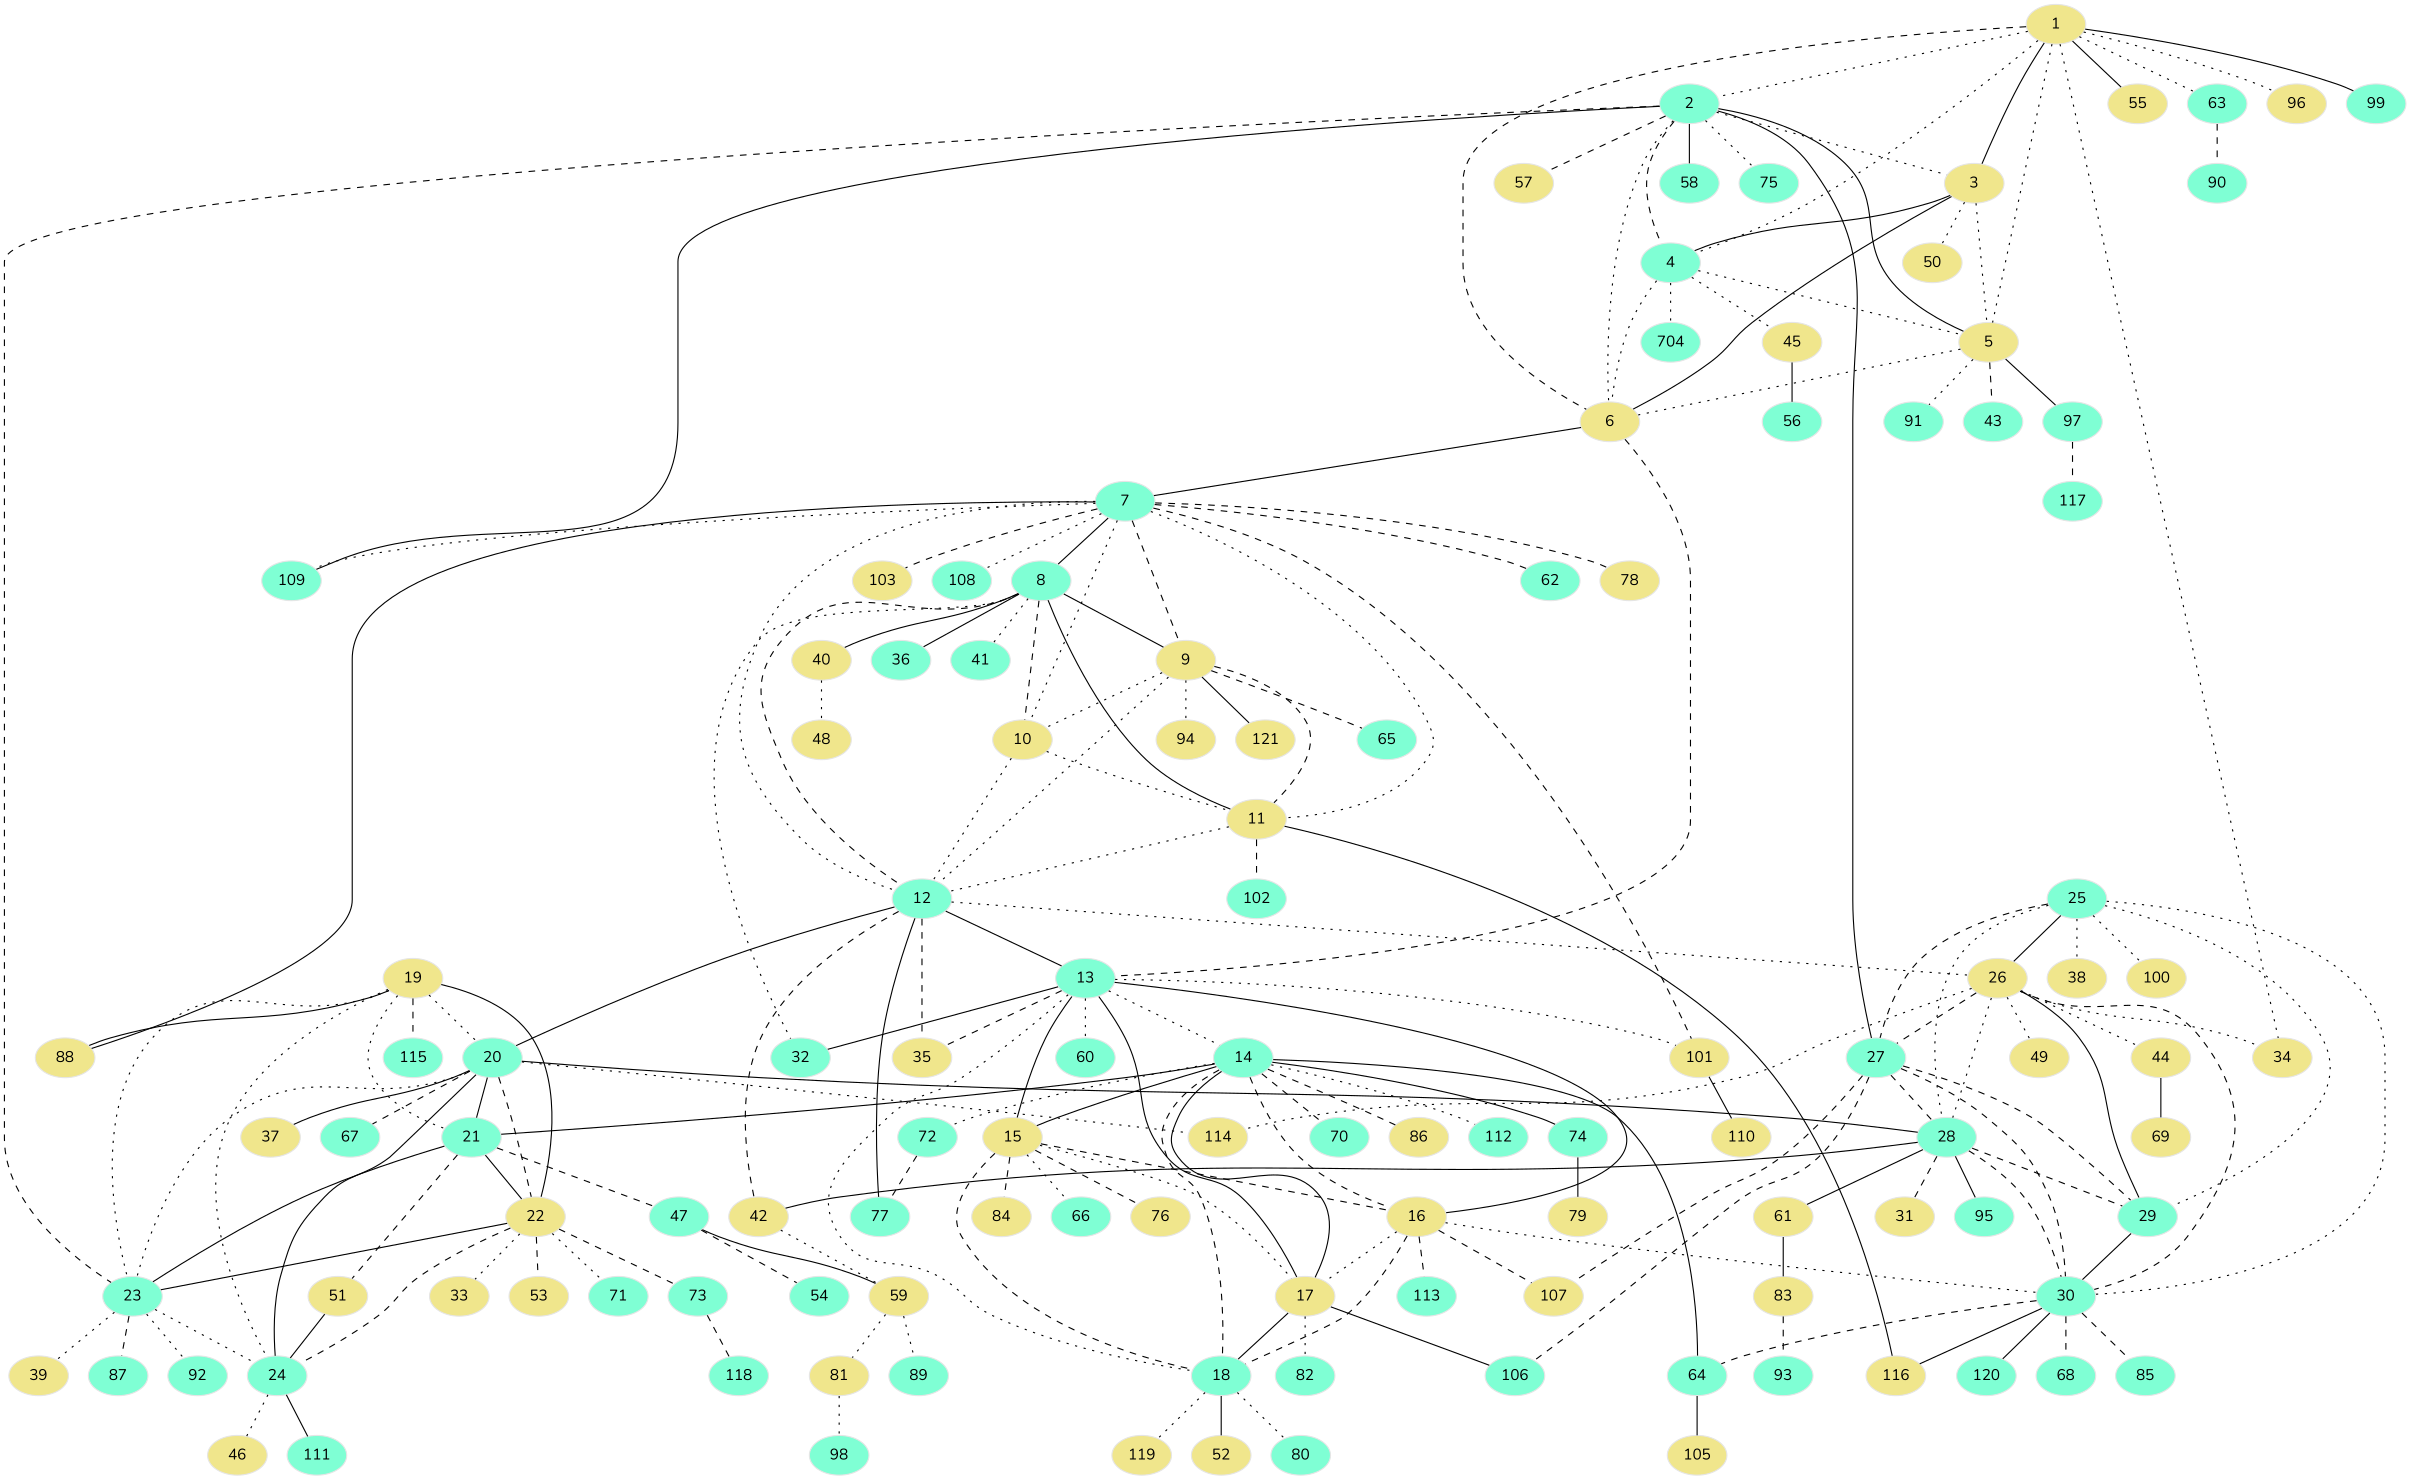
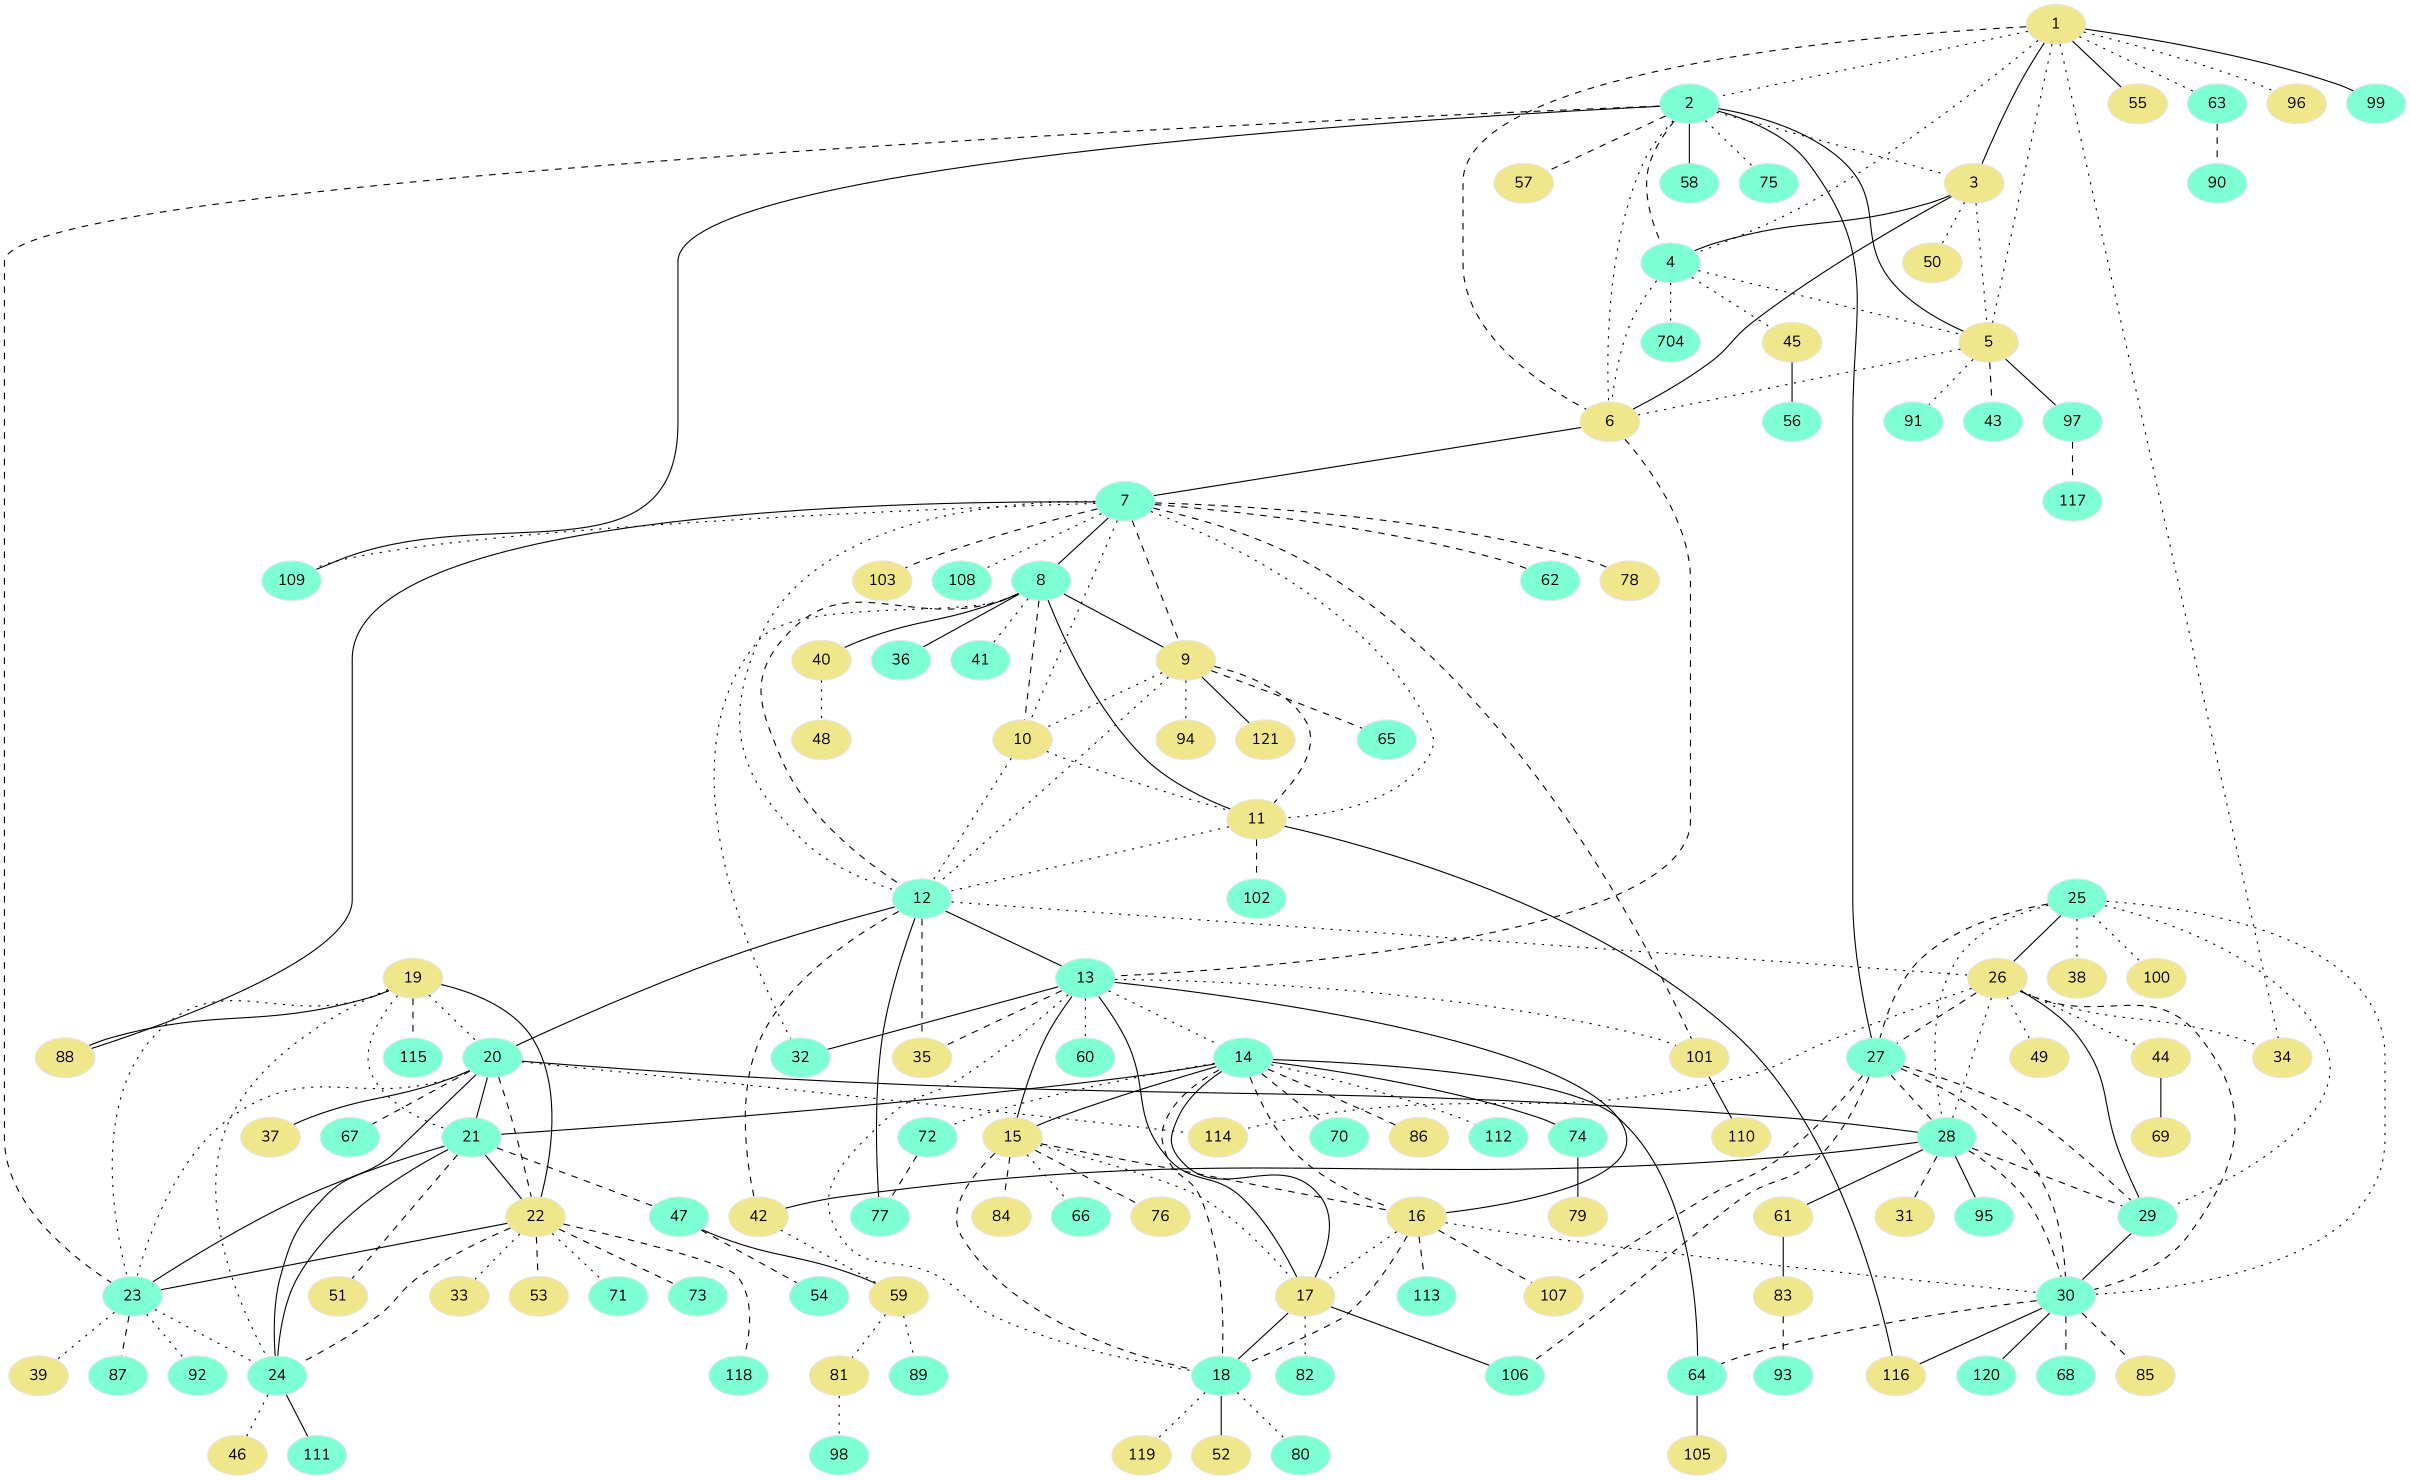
edge "51" -- "24": now "21" -- "24"
edge "73" -- "118": now "22" -- "118"
node "85": fillcolor aquamarine -> khaki
